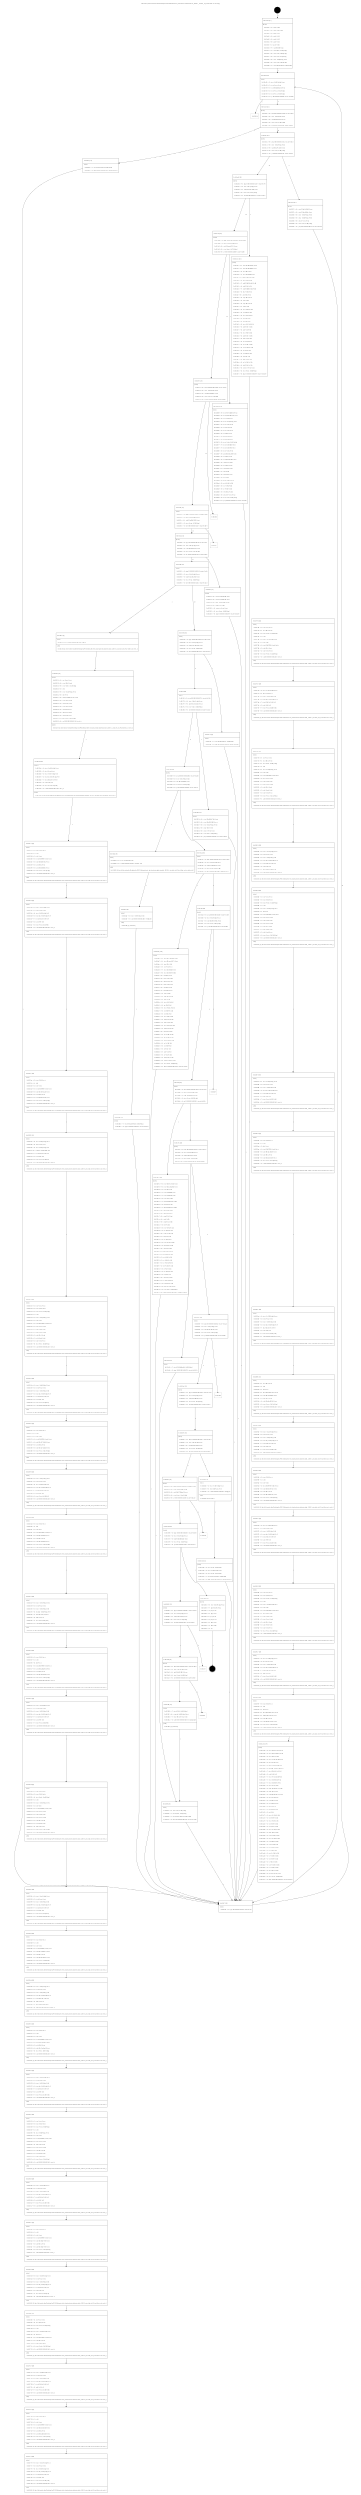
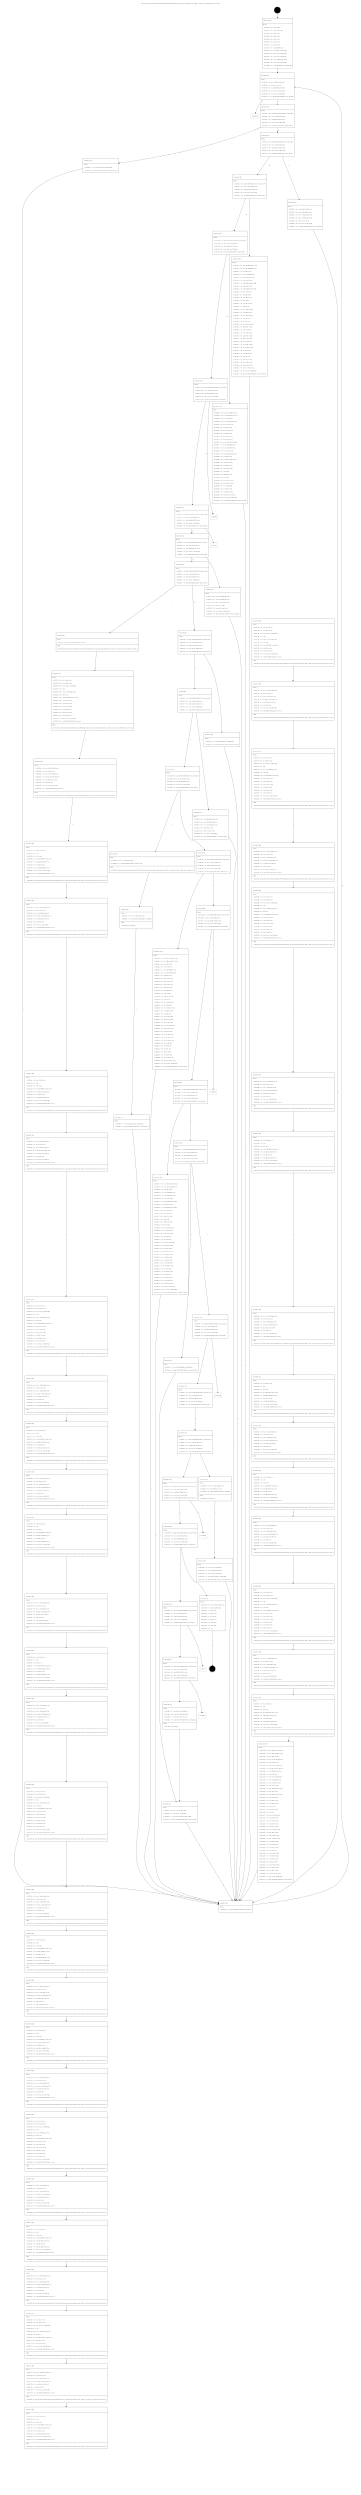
node "0x402776 [39]": removed
